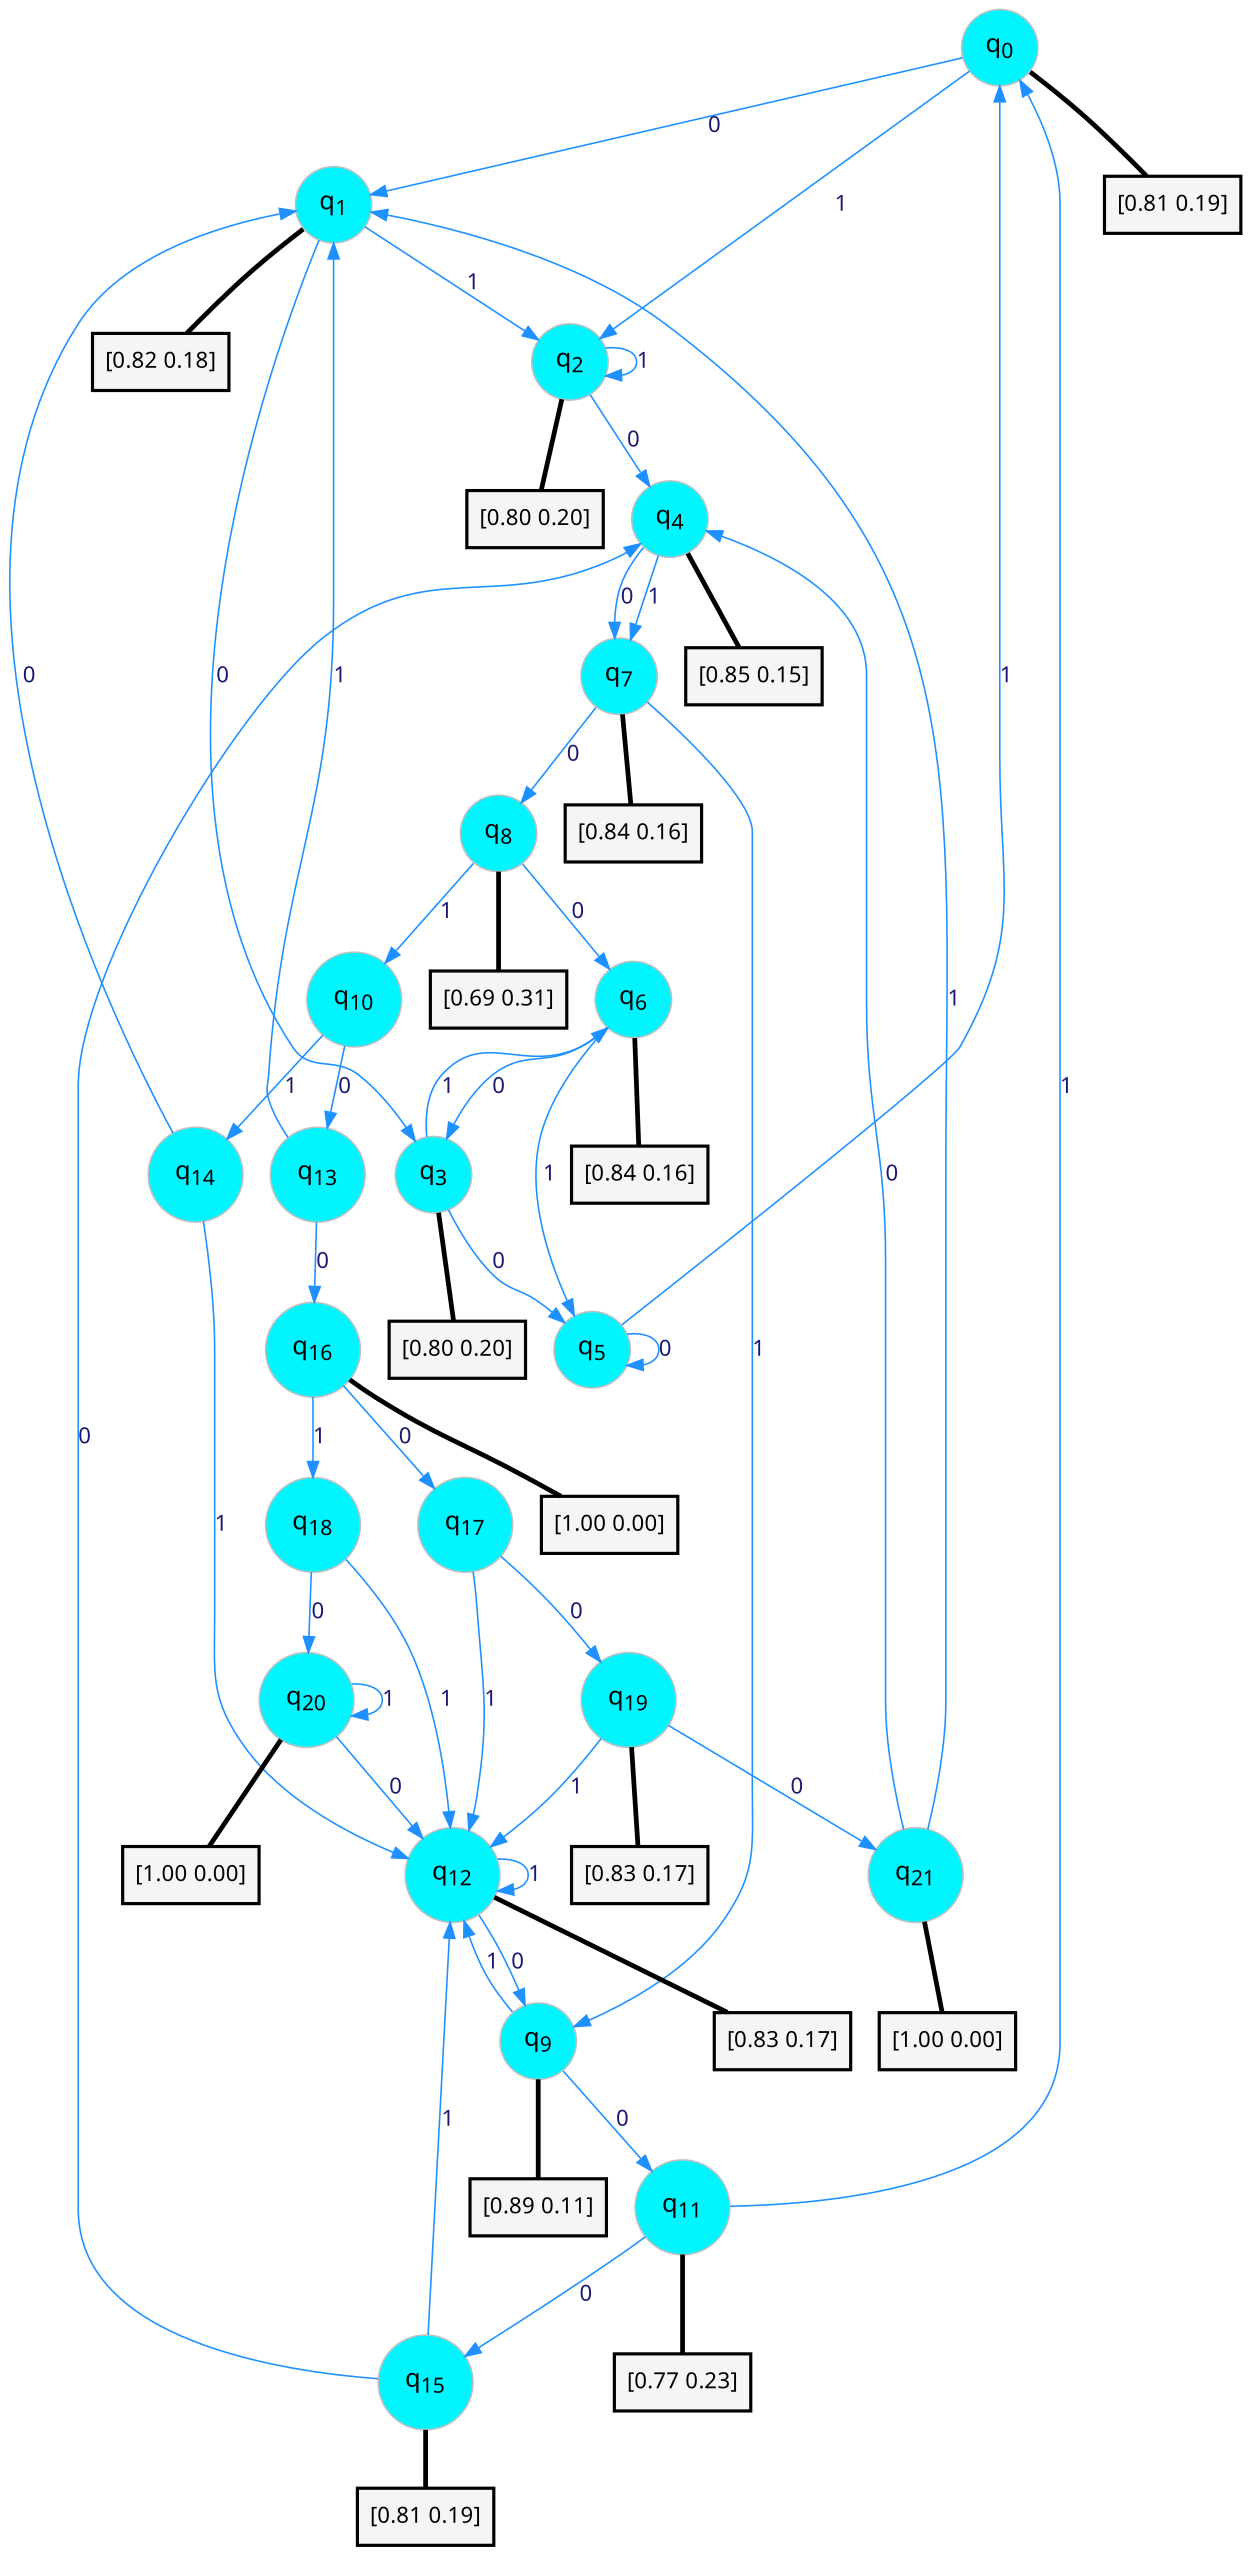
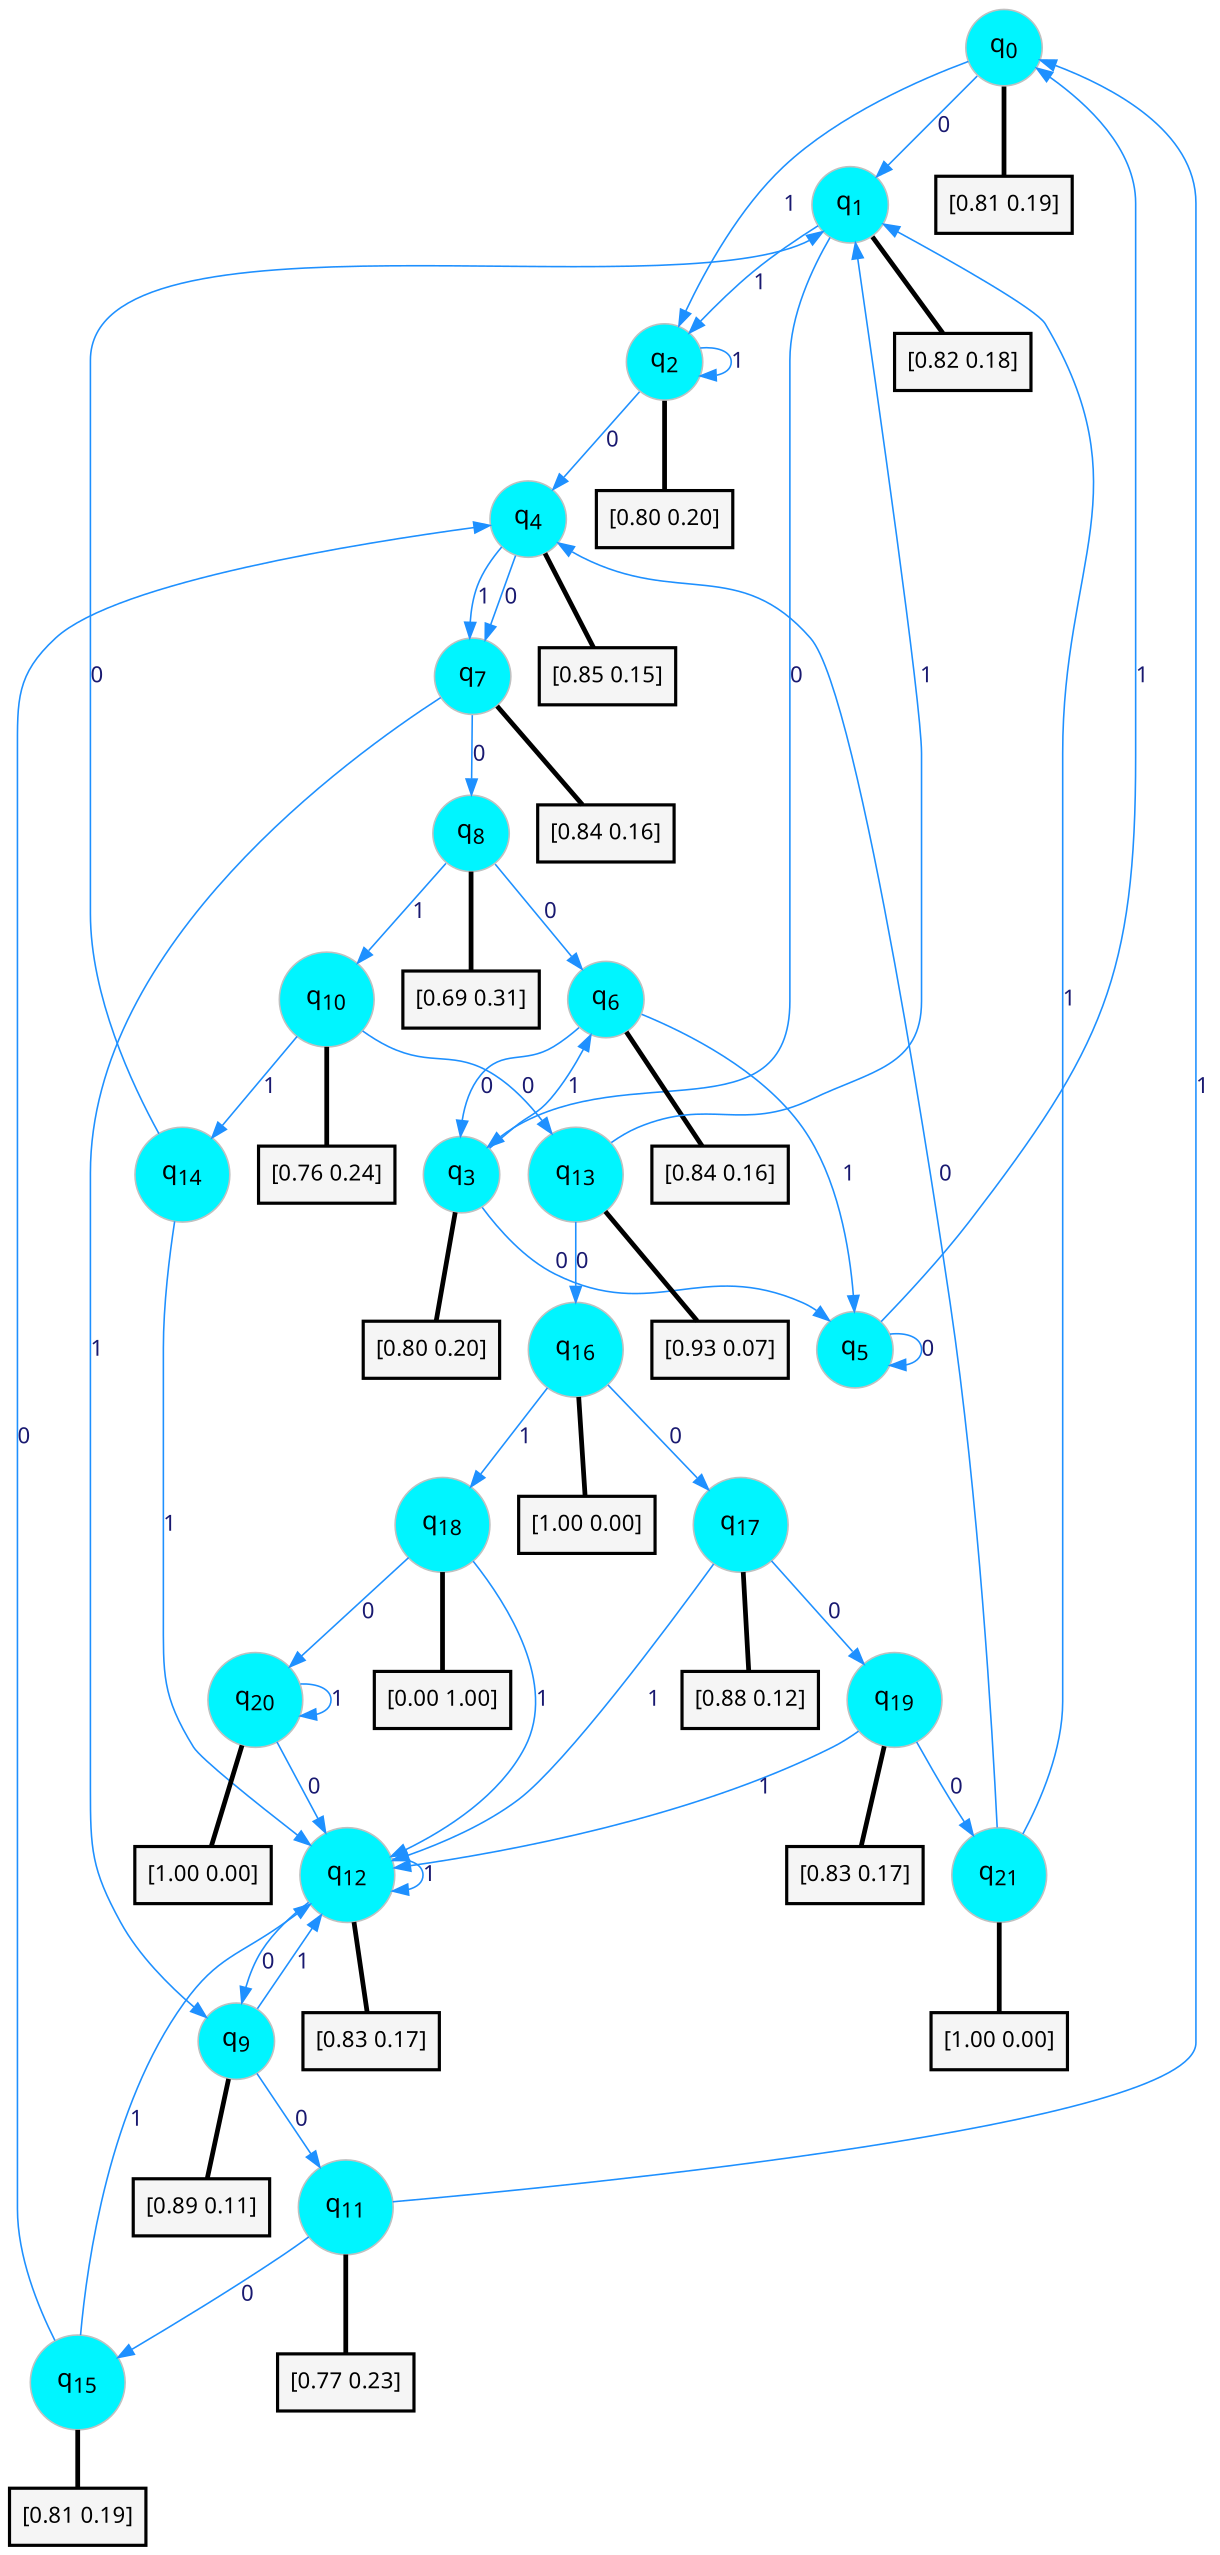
node "[0.76 0.24]": added
node "[0.93 0.07]": added
node "[0.00 1.00]": added
node "[0.88 0.12]": added
